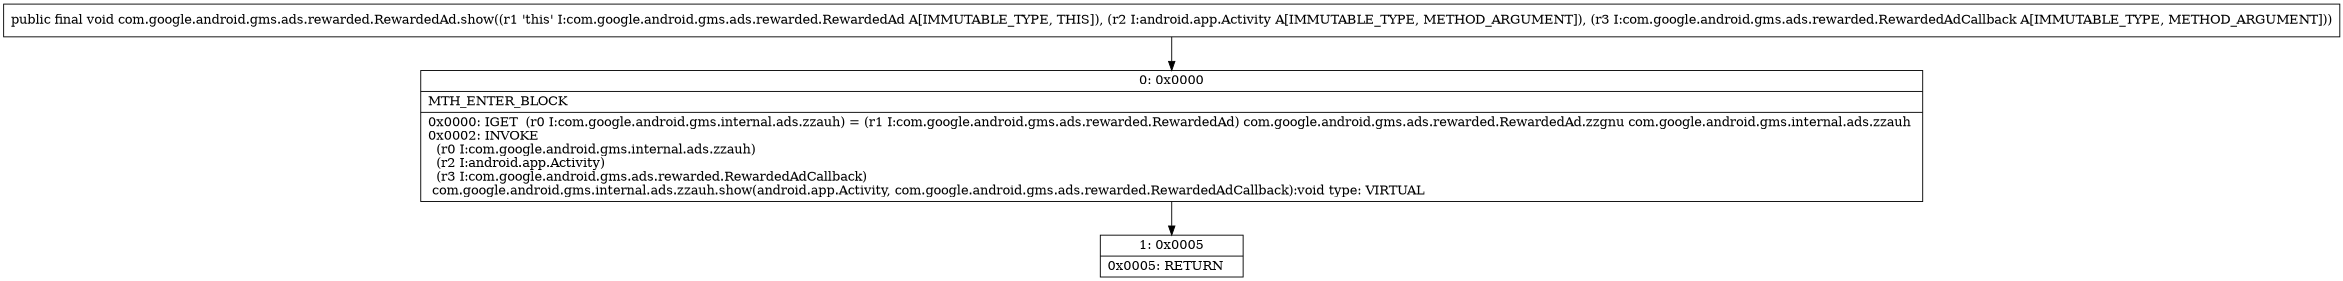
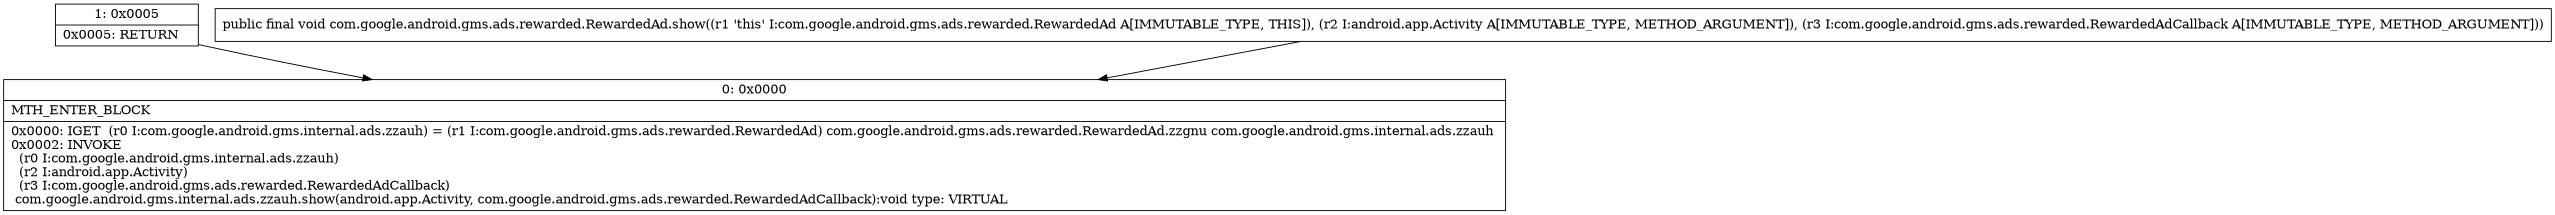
edge "0: 0x0000" -> "1: 0x0005": reversed
